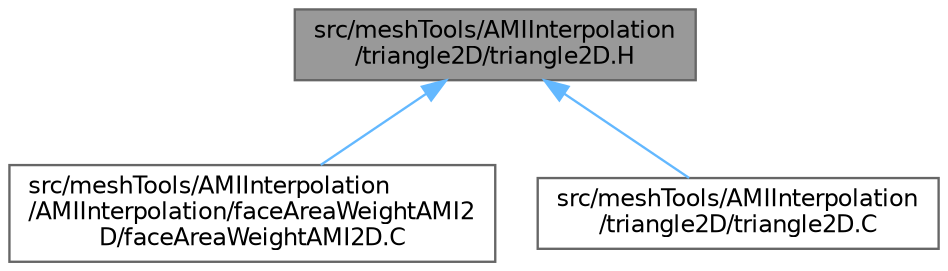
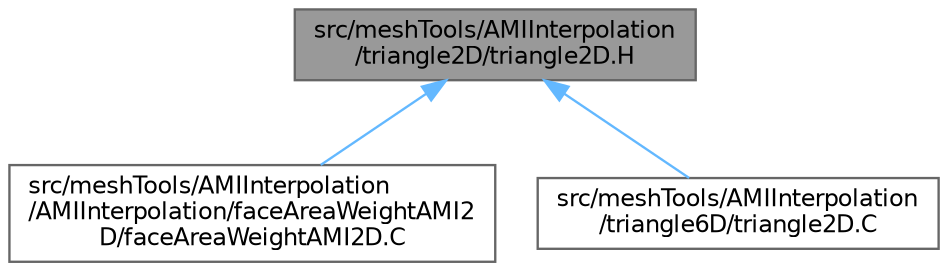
node "src/meshTools/AMIInterpolation /triangle2D/triangle2D.C": label "src/meshTools/AMIInterpolation /triangle2D/triangle2D.C" -> "src/meshTools/AMIInterpolation /triangle6D/triangle2D.C"
